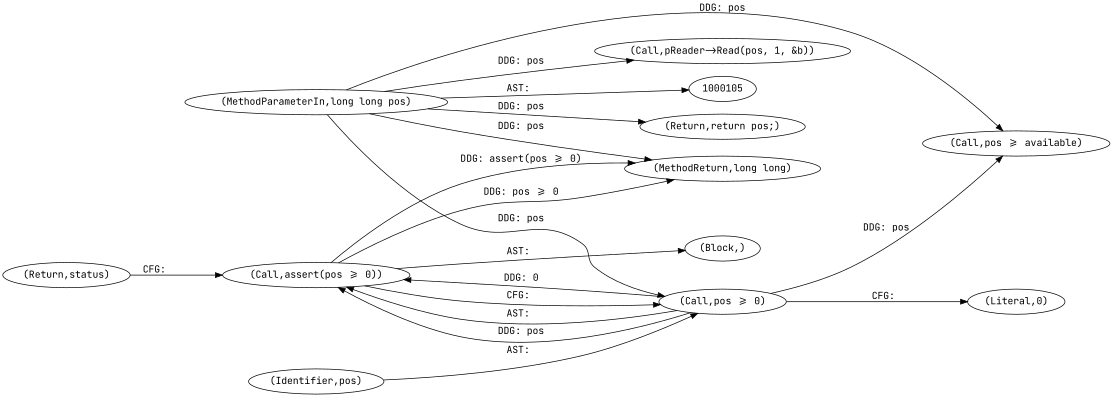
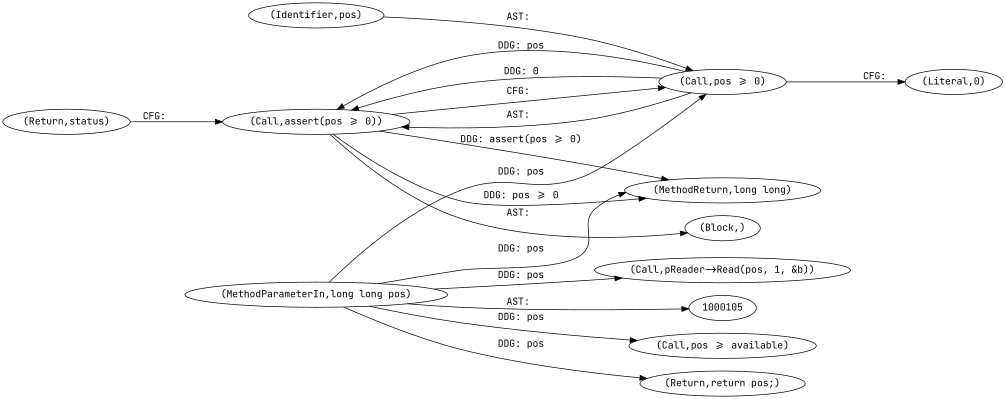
edge "(Call,pos >= 0)" -> "(Call,pos >= available)": removed, label "DDG: pos"
